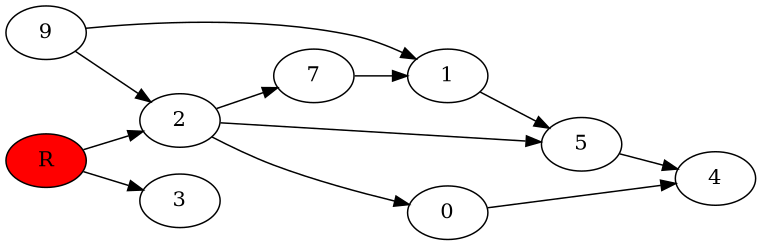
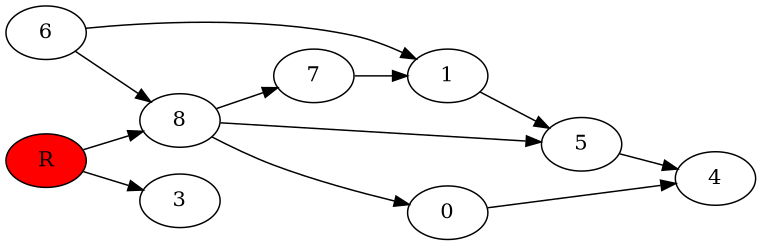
node "9": label "9" -> "6"
node "2": label "2" -> "8"
